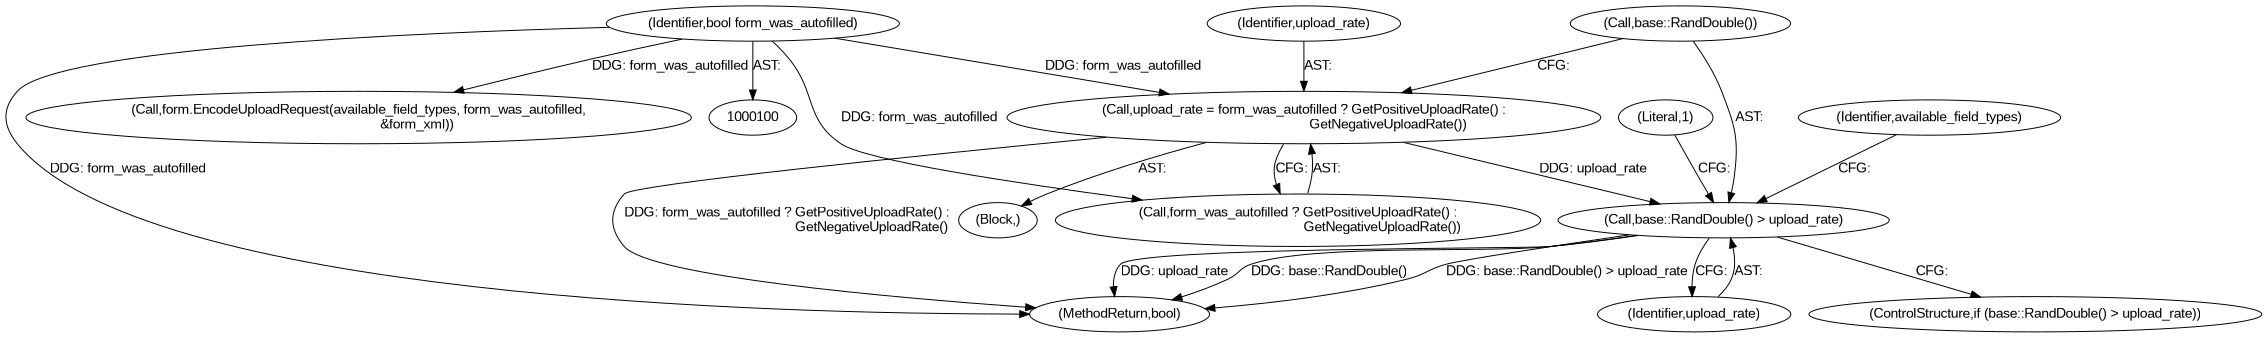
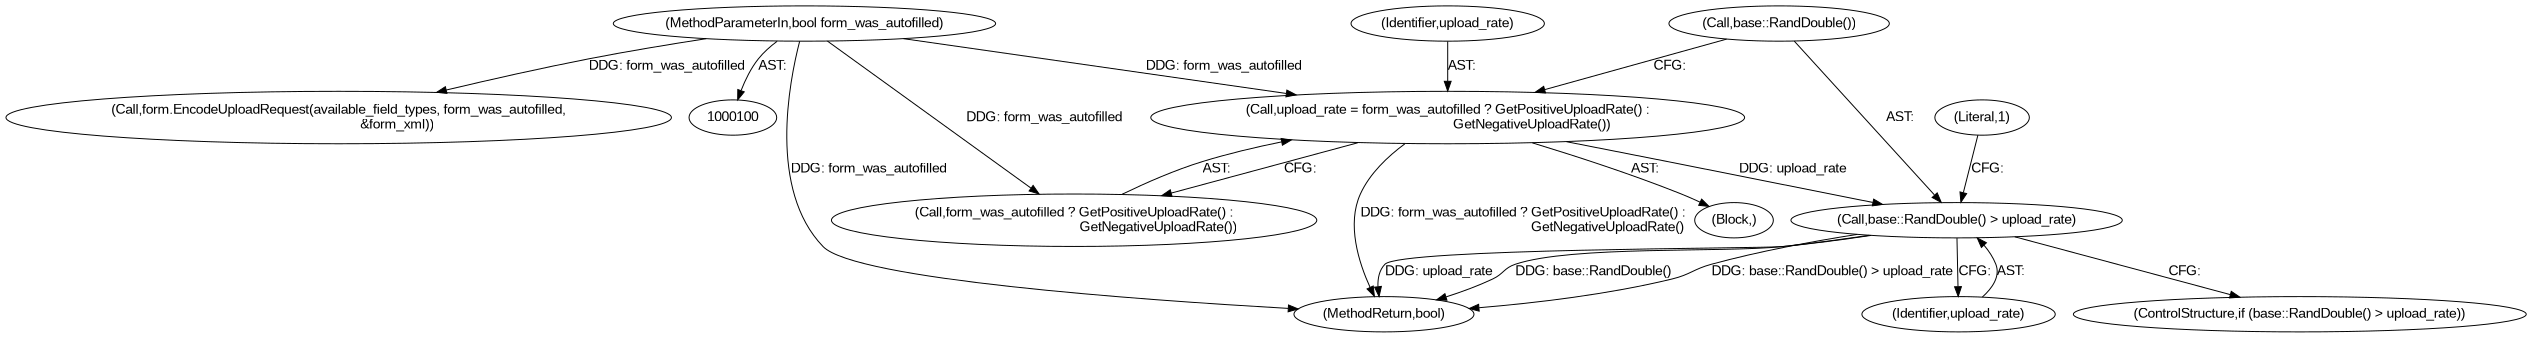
node "(Identifier,bool form_was_autofilled)": label "(Identifier,bool form_was_autofilled)" -> "(MethodParameterIn,bool form_was_autofilled)"
node "(Identifier,available_field_types)": removed
